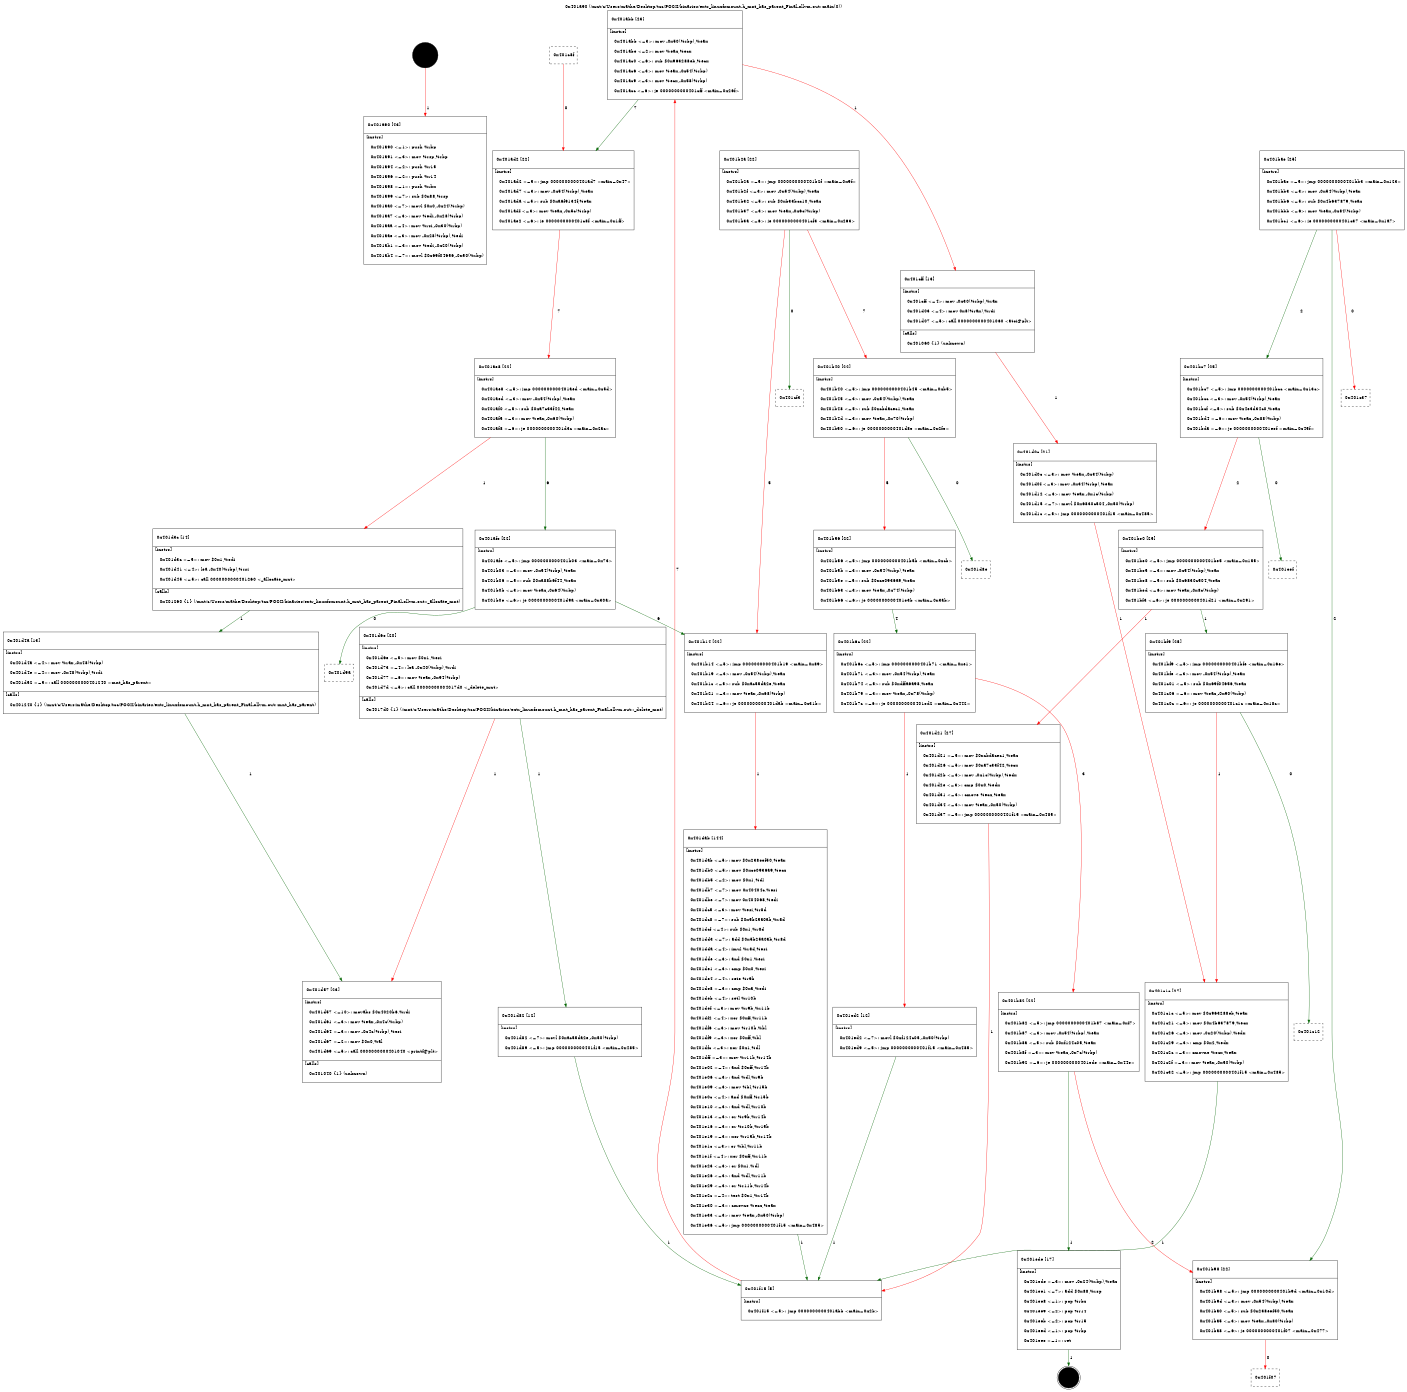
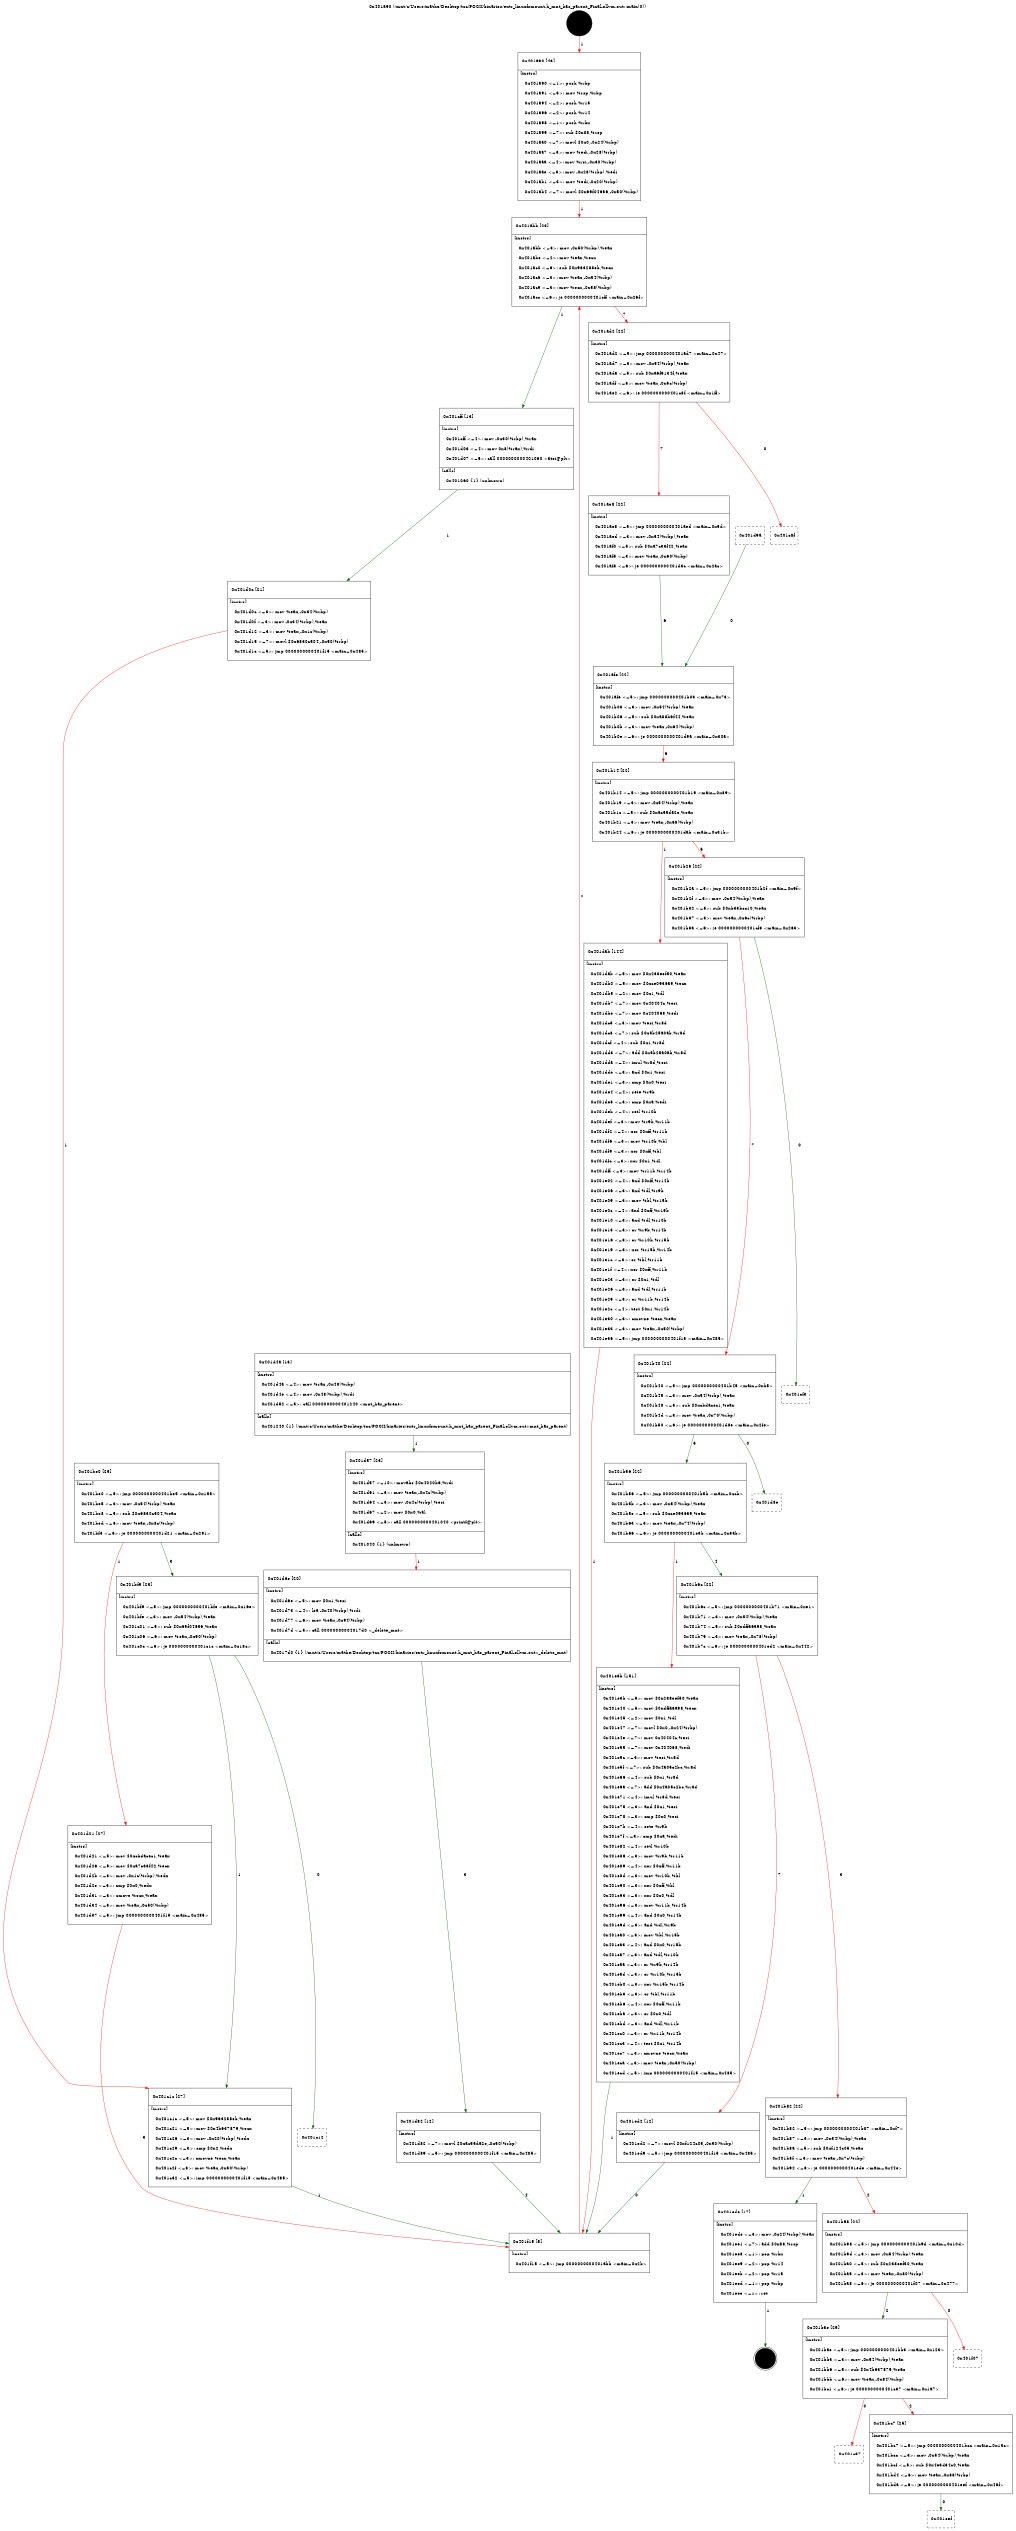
edge "0x401c8f" -> "0x401ad2 [22]": reversed
edge "0x401abb [23]" -> "0x401ad2 [22]": color darkgreen -> red
edge "0x401abb [23]" -> "0x401cff [13]": color red -> darkgreen
edge "0x401a90 [43]" -> "0x401abb [23]": added, label "1"
edge "0x401bae [25]" -> "0x401bc7 [25]": color darkgreen -> red
edge "0x401cff [13]" -> "0x401d0c [21]": color red -> darkgreen
edge "0x401b2a [22]" -> "0x401b14 [22]": reversed
edge "0x401b40 [22]" -> "0x401b56 [22]": color red -> darkgreen
edge "0x401bc7 [25]" -> "0x401be0 [25]": removed, label "2"
node "0x401d3c [14]": removed
edge "0x401afe [22]" -> "0x401d9a": reversed
edge "0x401afe [22]" -> "0x401b14 [22]": color darkgreen -> red
edge "0x401be0 [25]" -> "0x401bf9 [25]": label " 1" -> " 3"
edge "0x401bae [25]" -> "0x401b98 [22]": reversed
edge "0x401d6e [20]" -> "0x401d82 [12]": label " 1" -> " 3"
edge "0x401b6c [22]" -> "0x401ed2 [12]": label " 1" -> " 7"
edge "0x401bf9 [25]" -> "0x401c1c [27]": color red -> darkgreen
edge "0x401d6e [20]" -> "0x401d57 [23]": reversed
edge "0x401d21 [27]" -> "0x401f15 [5]": label " 1" -> " 3"
edge "0x401d82 [12]" -> "0x401f15 [5]": label " 1" -> " 4"
edge "0x401ed2 [12]" -> "0x401f15 [5]": label " 1" -> " 0"
edge "0x401dab [144]" -> "0x401f15 [5]": color darkgreen -> red
node "0x401e3b [151]": added
